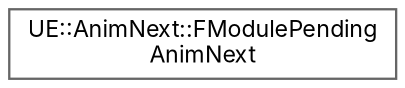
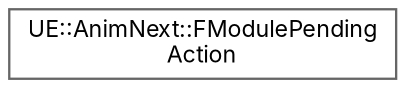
node "UE::AnimNext::FModulePending AnimNext": label "UE::AnimNext::FModulePending AnimNext" -> "UE::AnimNext::FModulePending Action"
